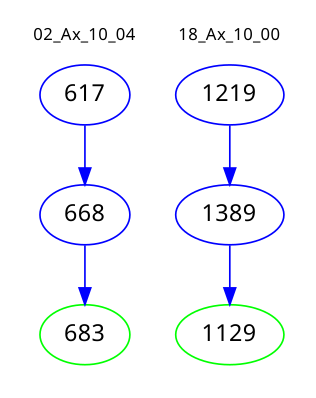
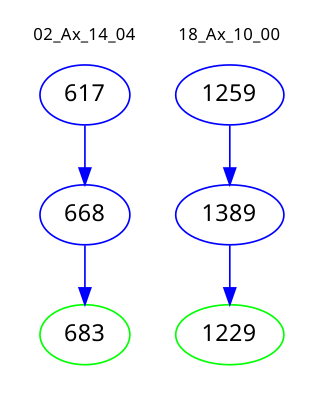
cluster "02_Ax_10_04": label "02_Ax_10_04" -> "02_Ax_14_04"
node "1219": label "1219" -> "1259"
node "1129": label "1129" -> "1229"
